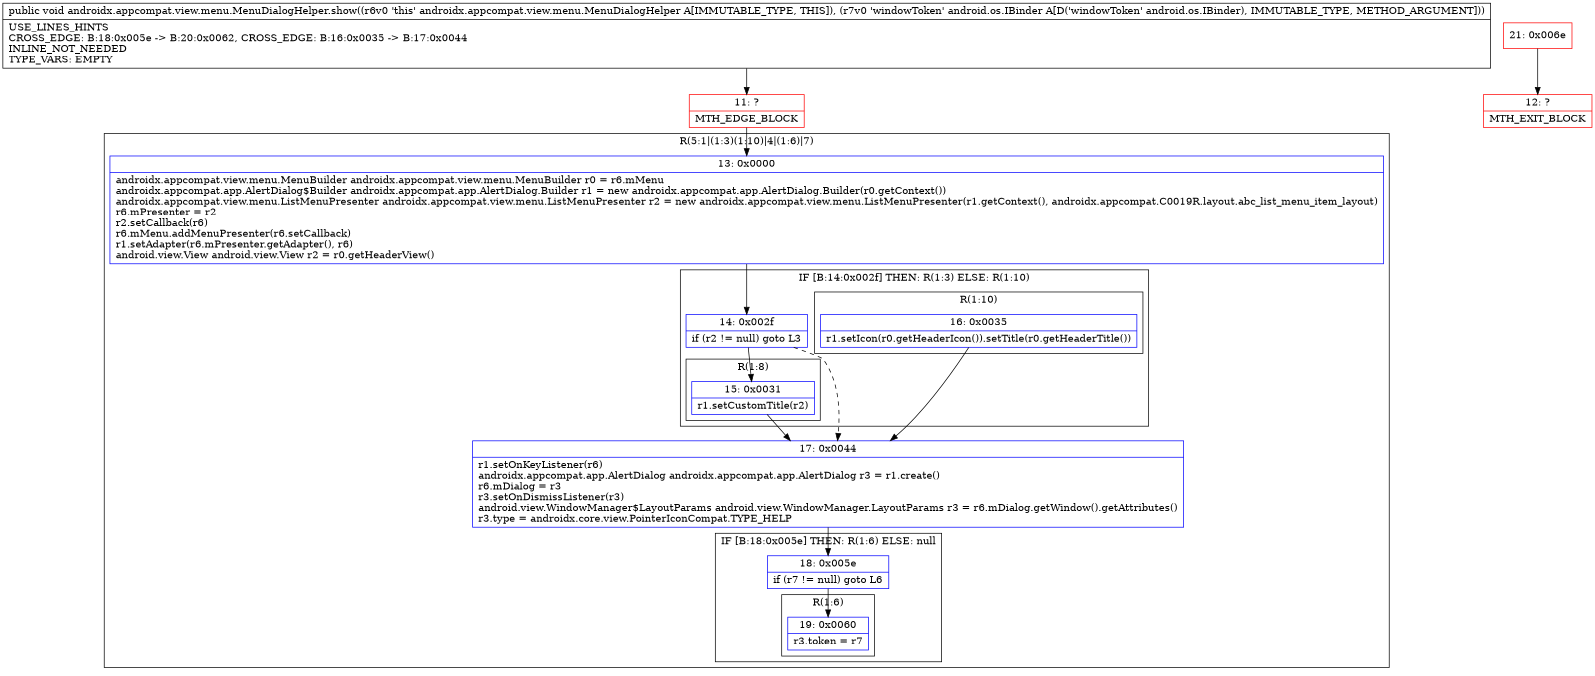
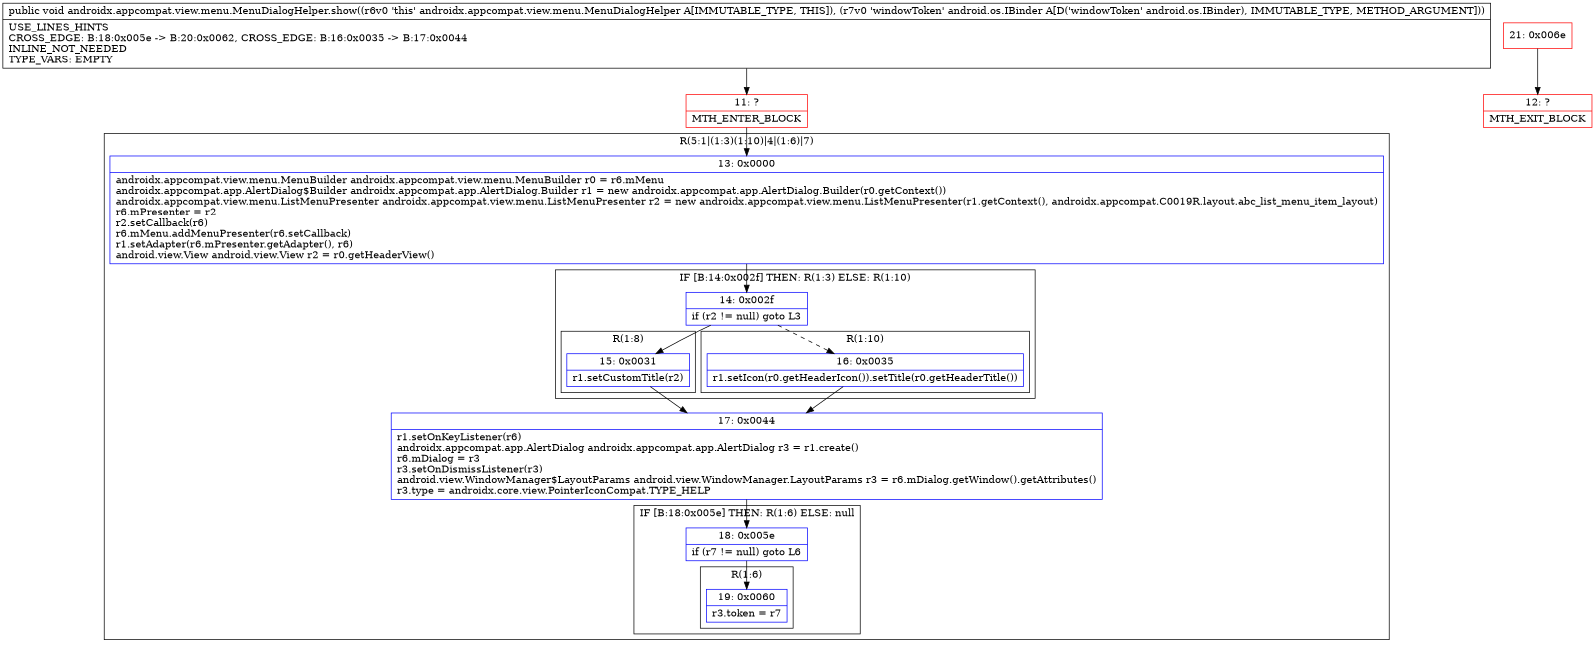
node "11: ?": text "MTH_EDGE_BLOCK" -> "MTH_ENTER_BLOCK"
edge "14: 0x002f" -> "17: 0x0044": now "14: 0x002f" -> "16: 0x0035"
